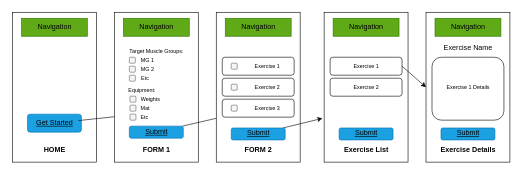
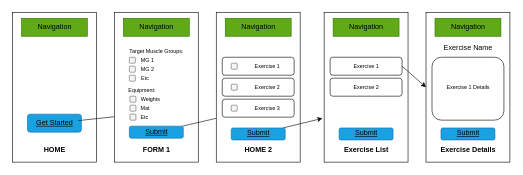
node "FORM 2": label "FORM 2" -> "HOME 2"
